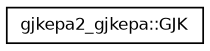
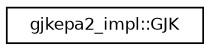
node "gjkepa2_gjkepa::GJK": label "gjkepa2_gjkepa::GJK" -> "gjkepa2_impl::GJK"
